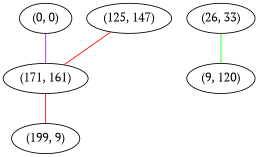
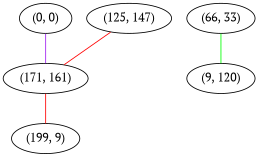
node "(26, 33)": label "(26, 33)" -> "(66, 33)"
